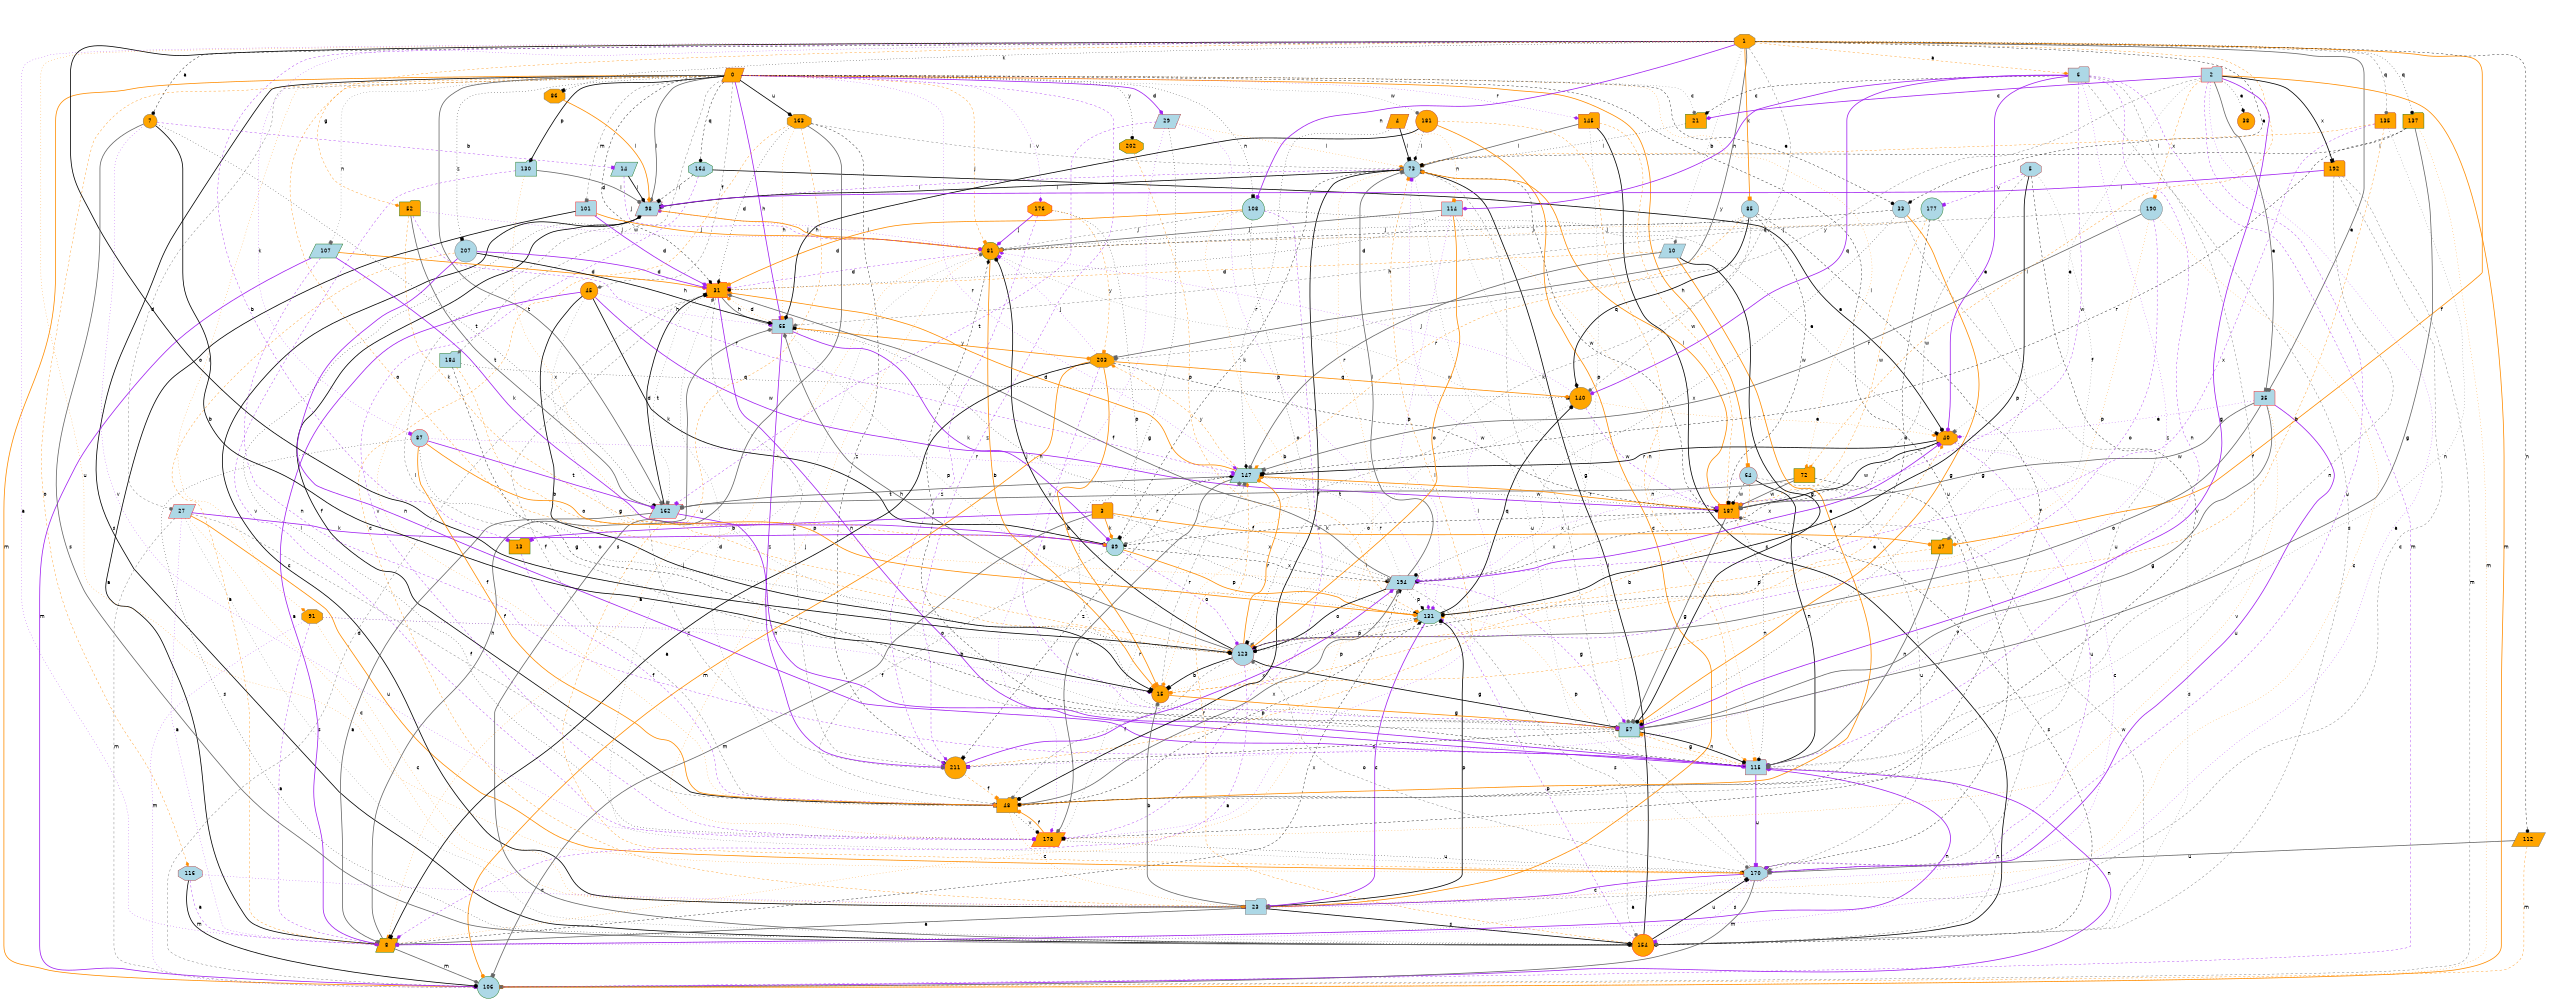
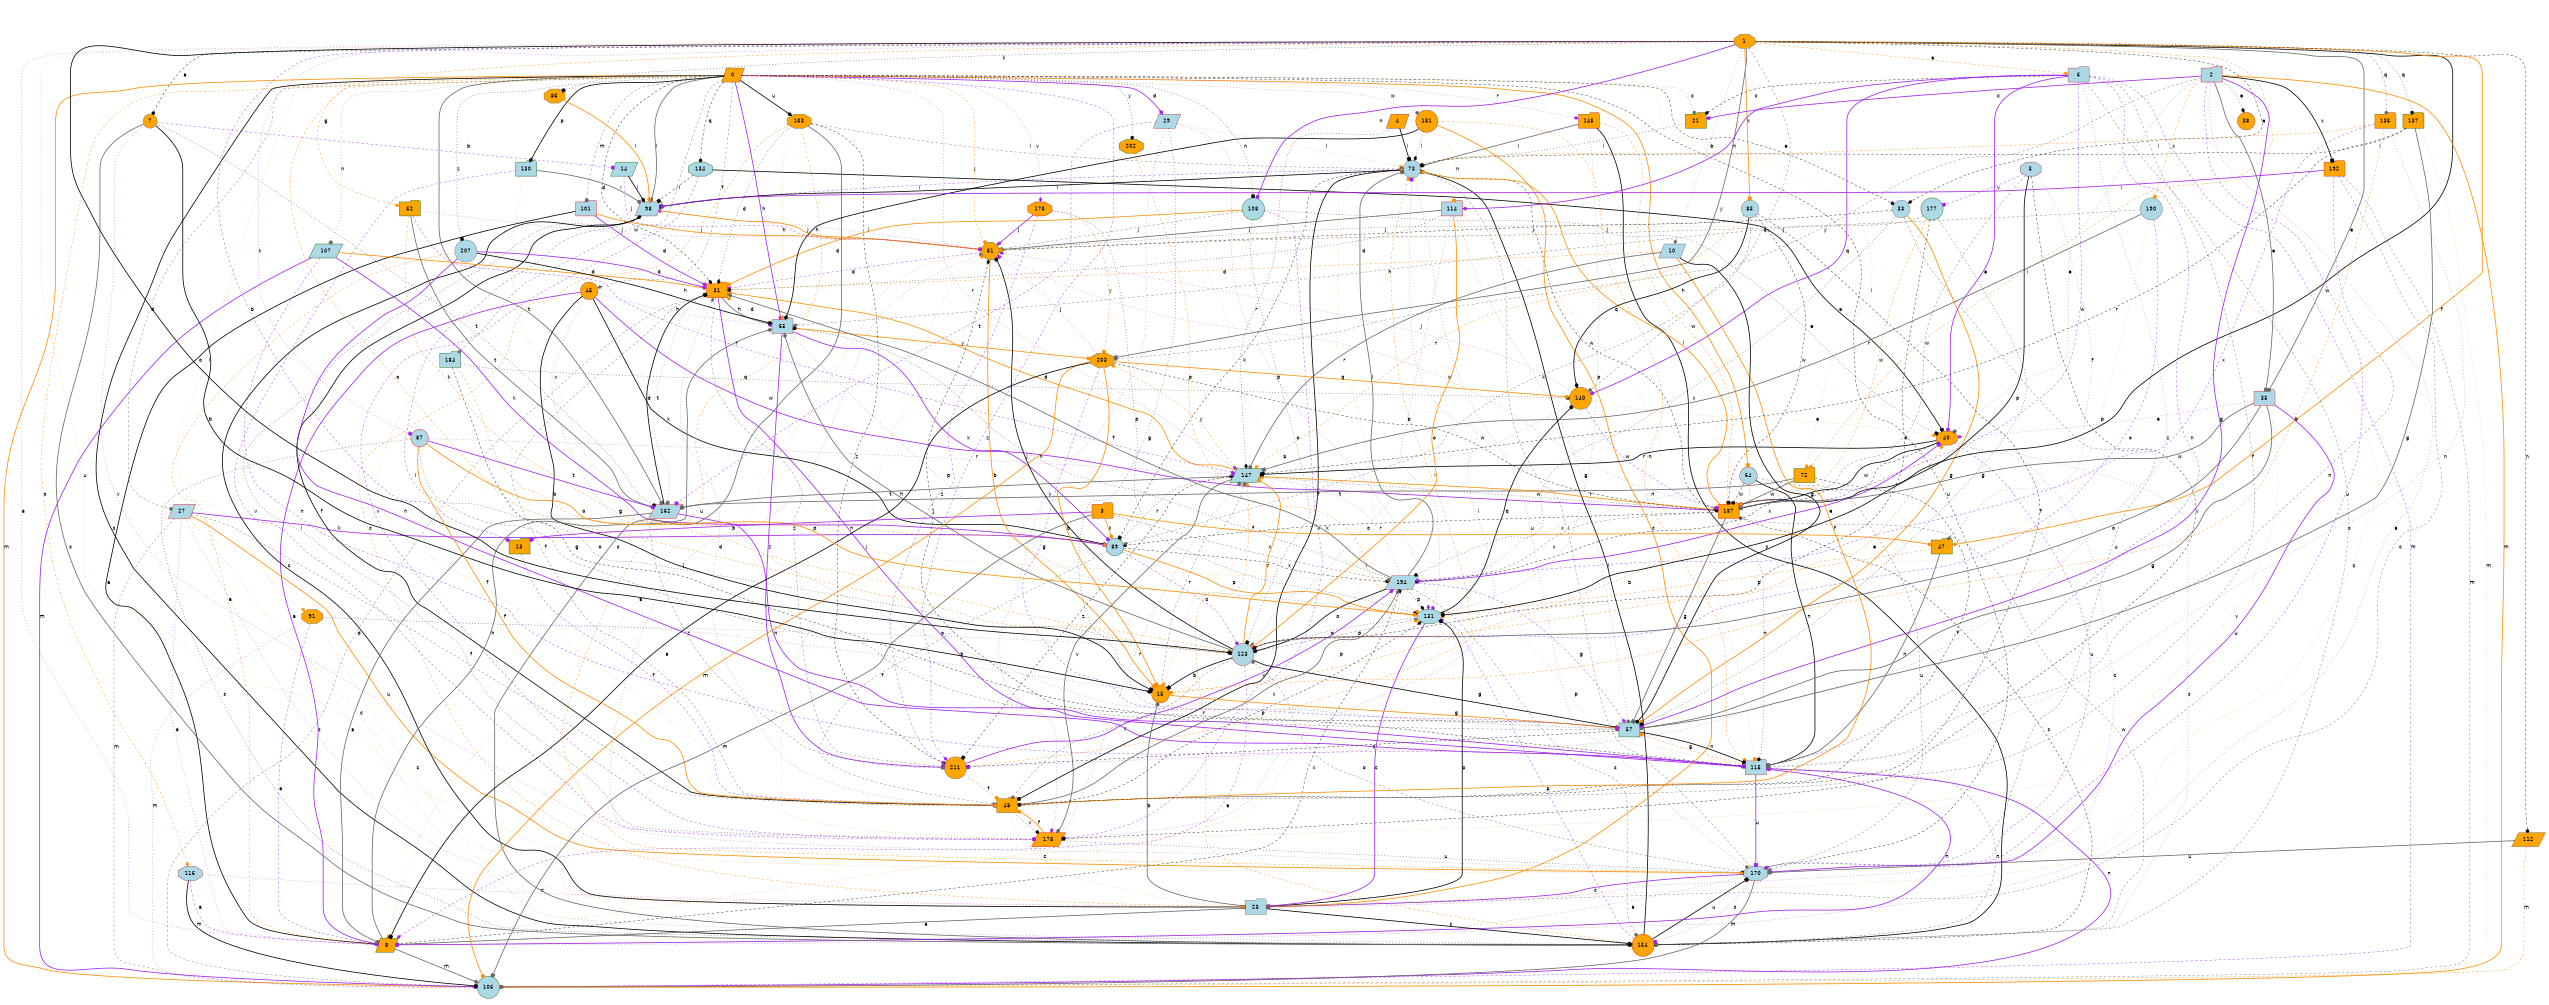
node "164": label "164" -> "134"
edge "1" -> "187": added, label "w"
edge "81" -> "178": reversed
